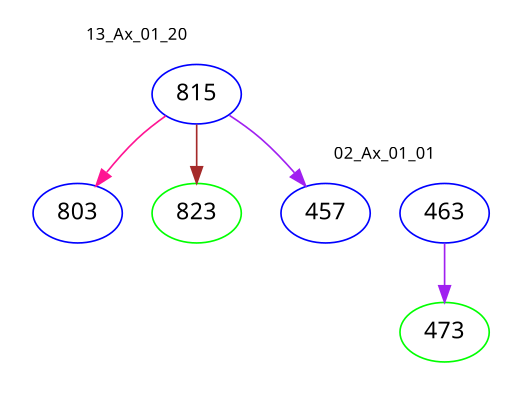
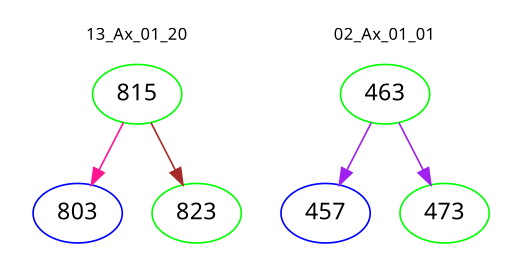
node "815": color blue -> green
edge "815" -> "457": now "463" -> "457"
node "463": color blue -> green
